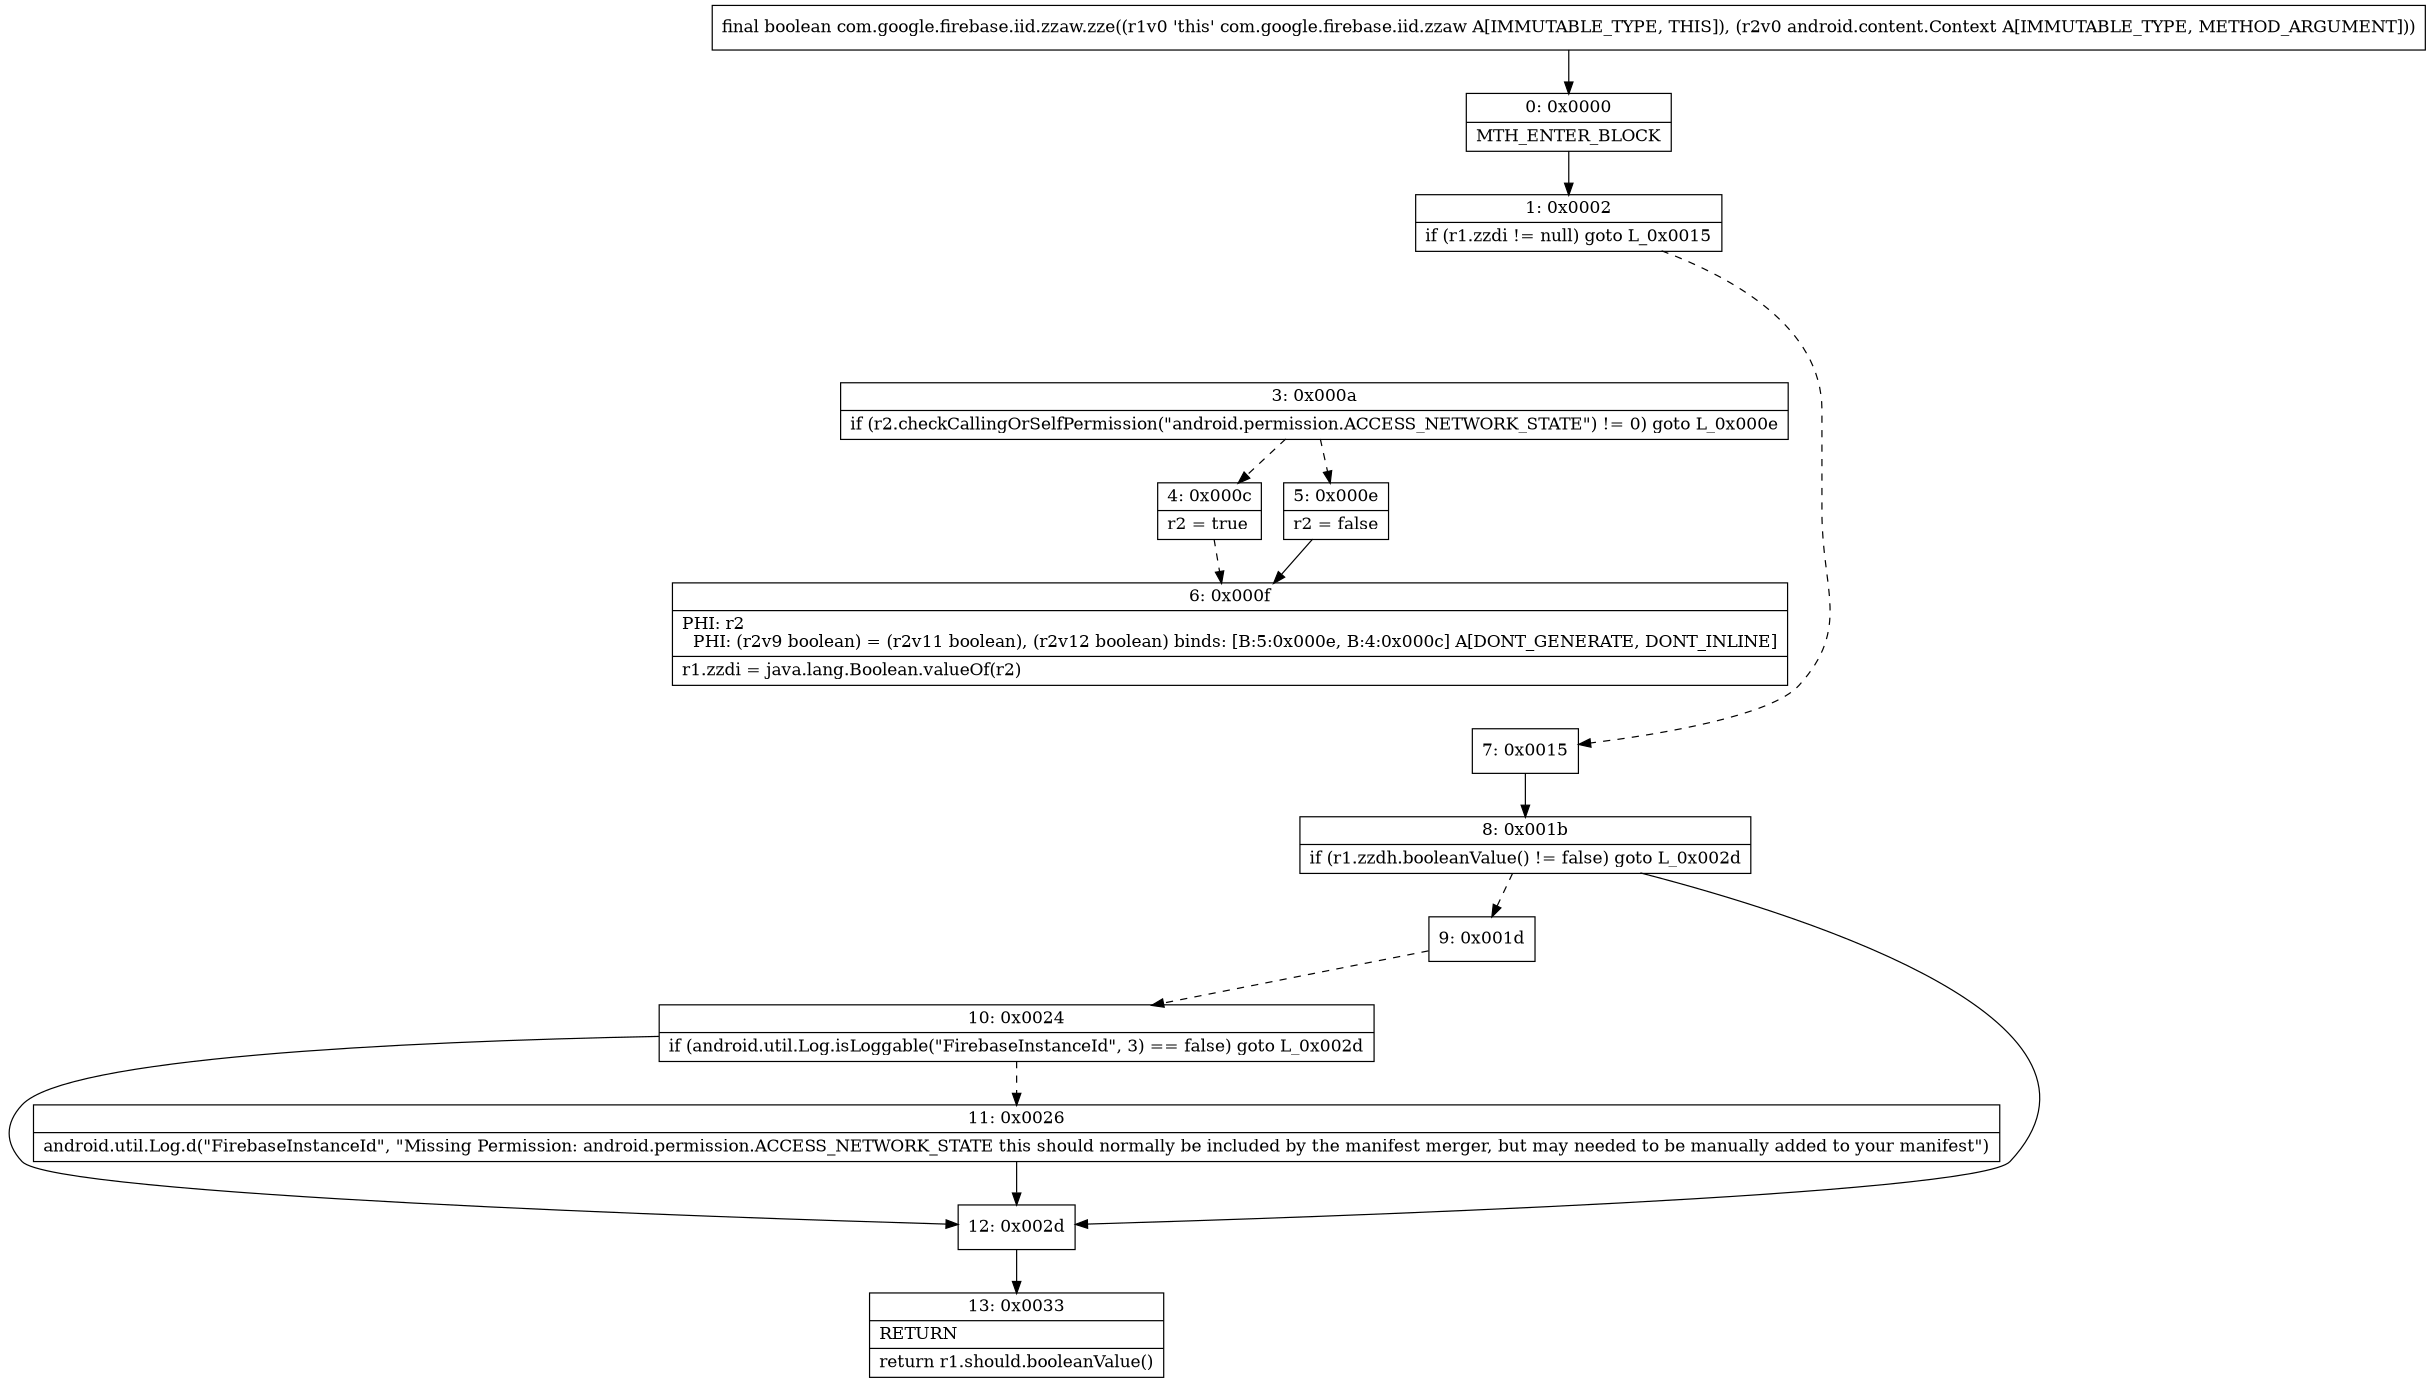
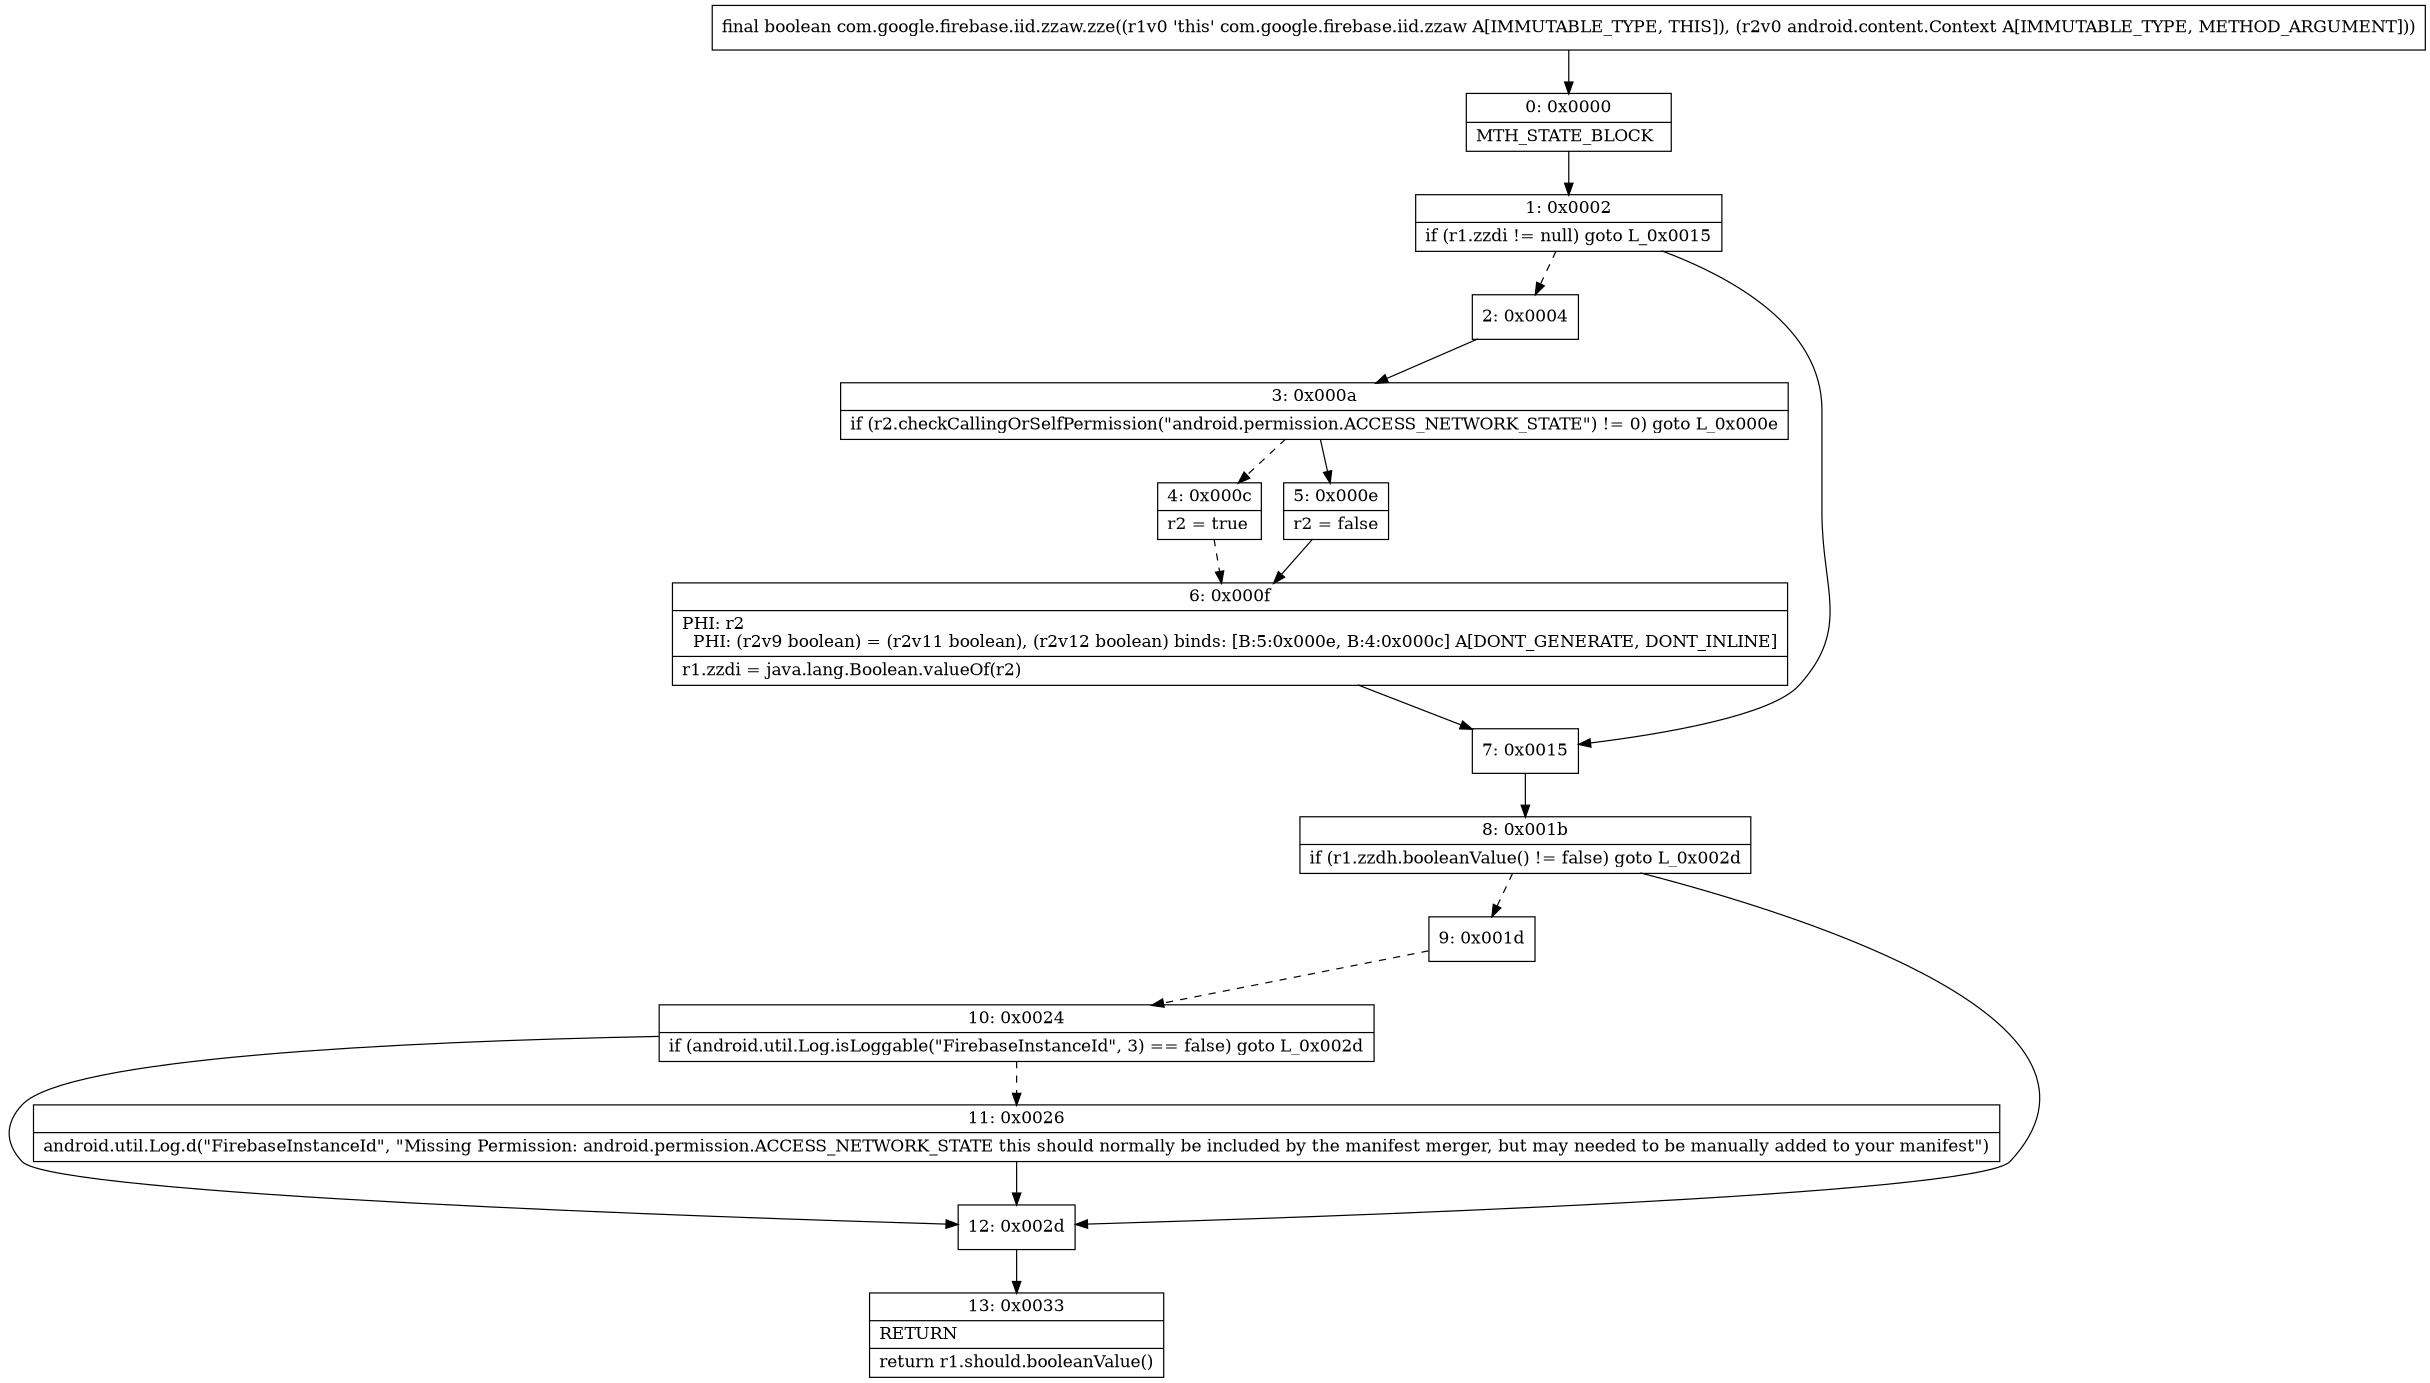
node "0: 0x0000": text "MTH_ENTER_BLOCK" -> "MTH_STATE_BLOCK"
node "2: 0x0004": added
edge "3: 0x000a" -> "5: 0x000e": style dashed -> solid
edge "1: 0x0002" -> "7: 0x0015": style dashed -> solid
edge "6: 0x000f" -> "7: 0x0015": added
